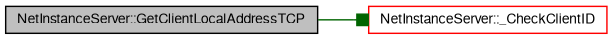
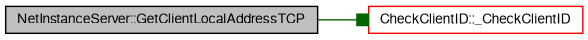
node "NetInstanceServer::_CheckClientID": label "NetInstanceServer::_CheckClientID" -> "CheckClientID::_CheckClientID"
